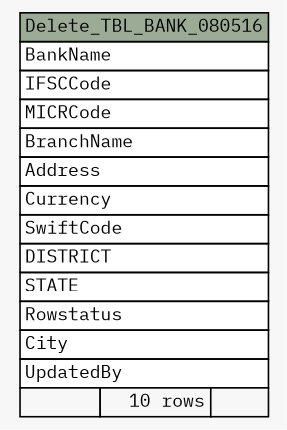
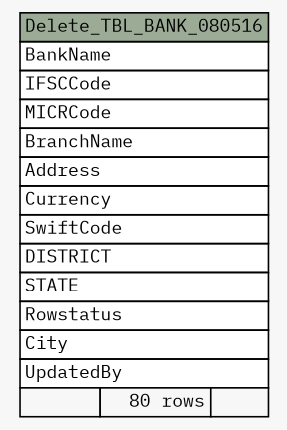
node "Delete_TBL_BANK_080516": text "10 rows" -> "80 rows"
